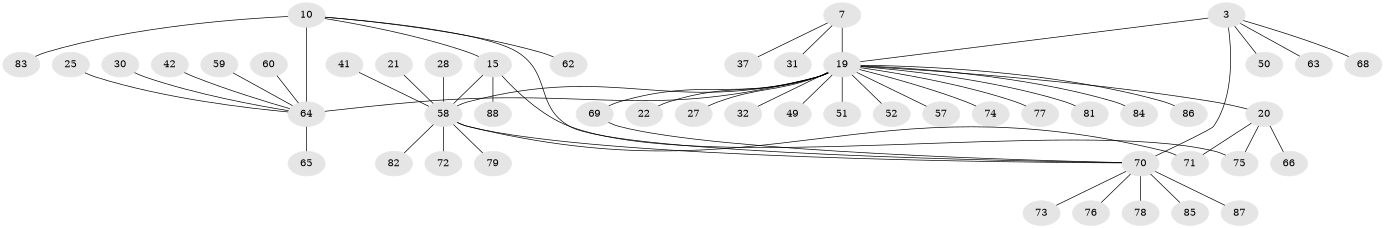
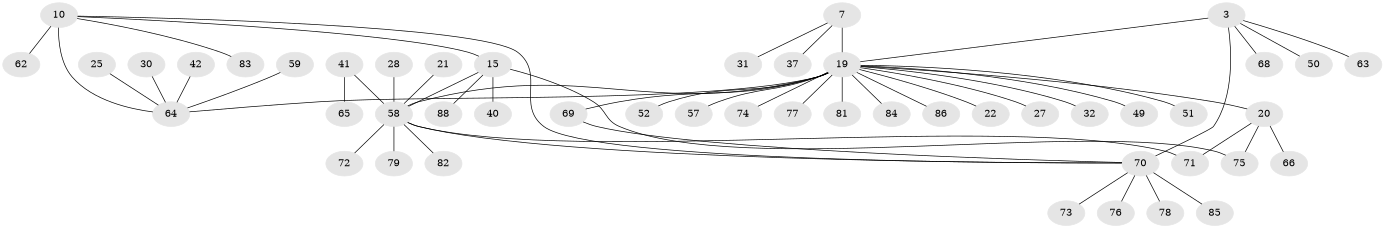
node "60": removed
node "40": added
edge "64" -- "65": now "41" -- "65"
node "87": removed
